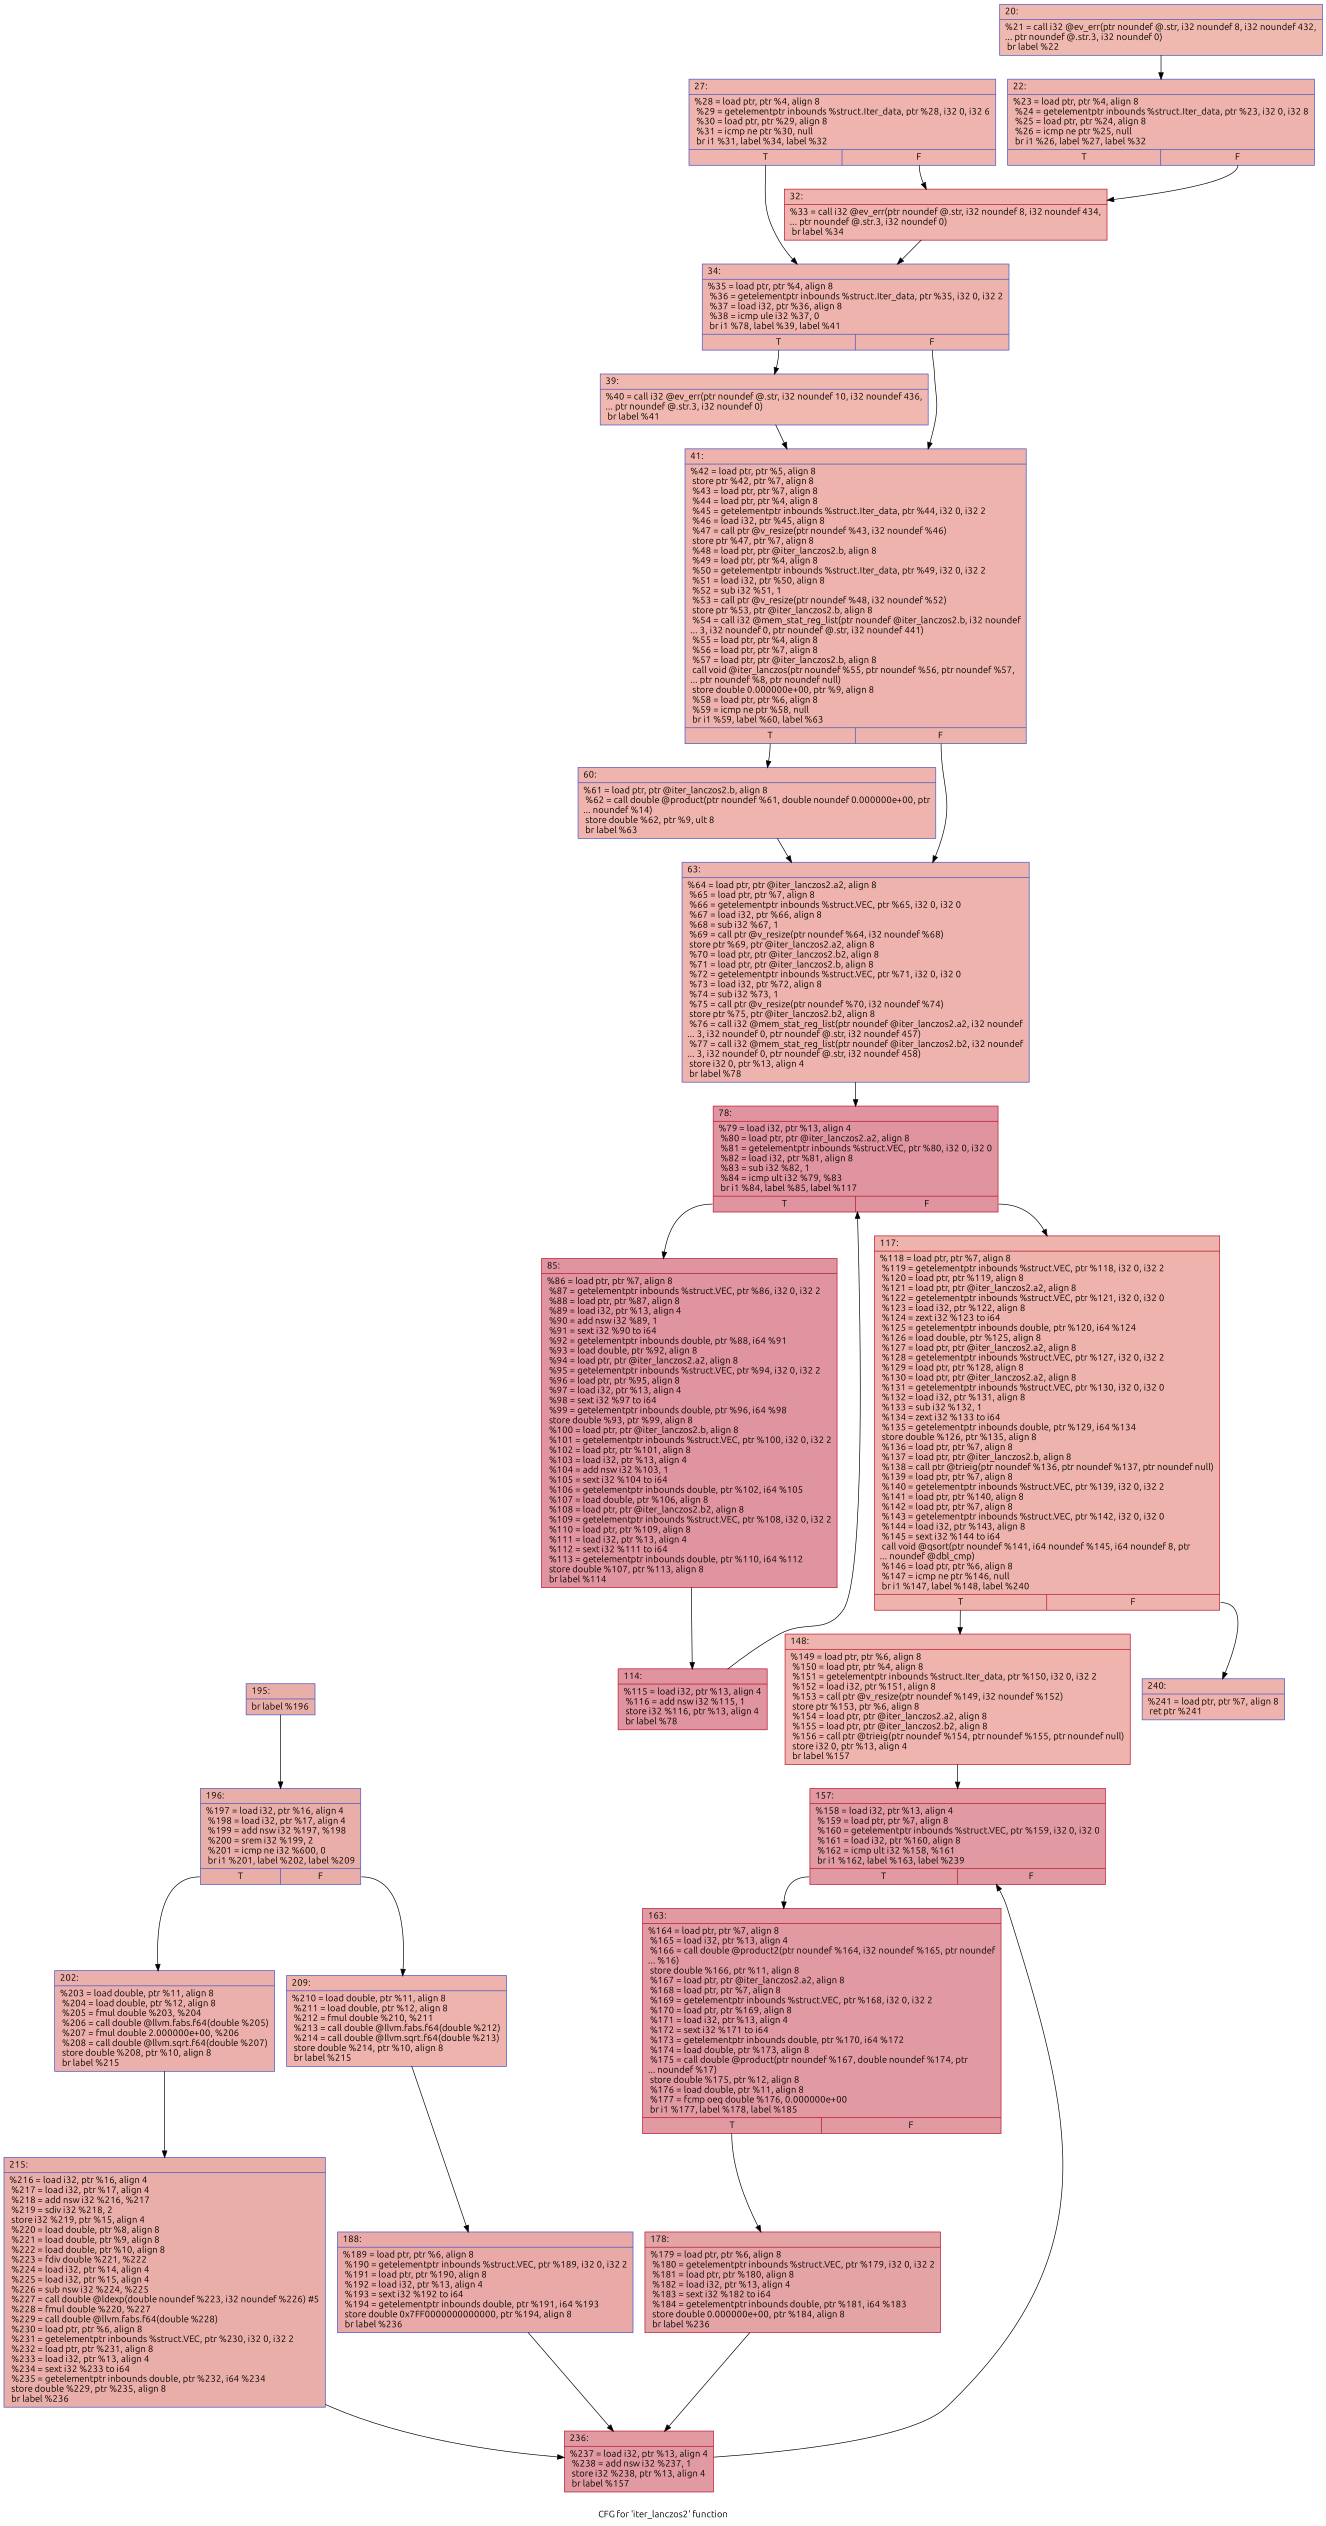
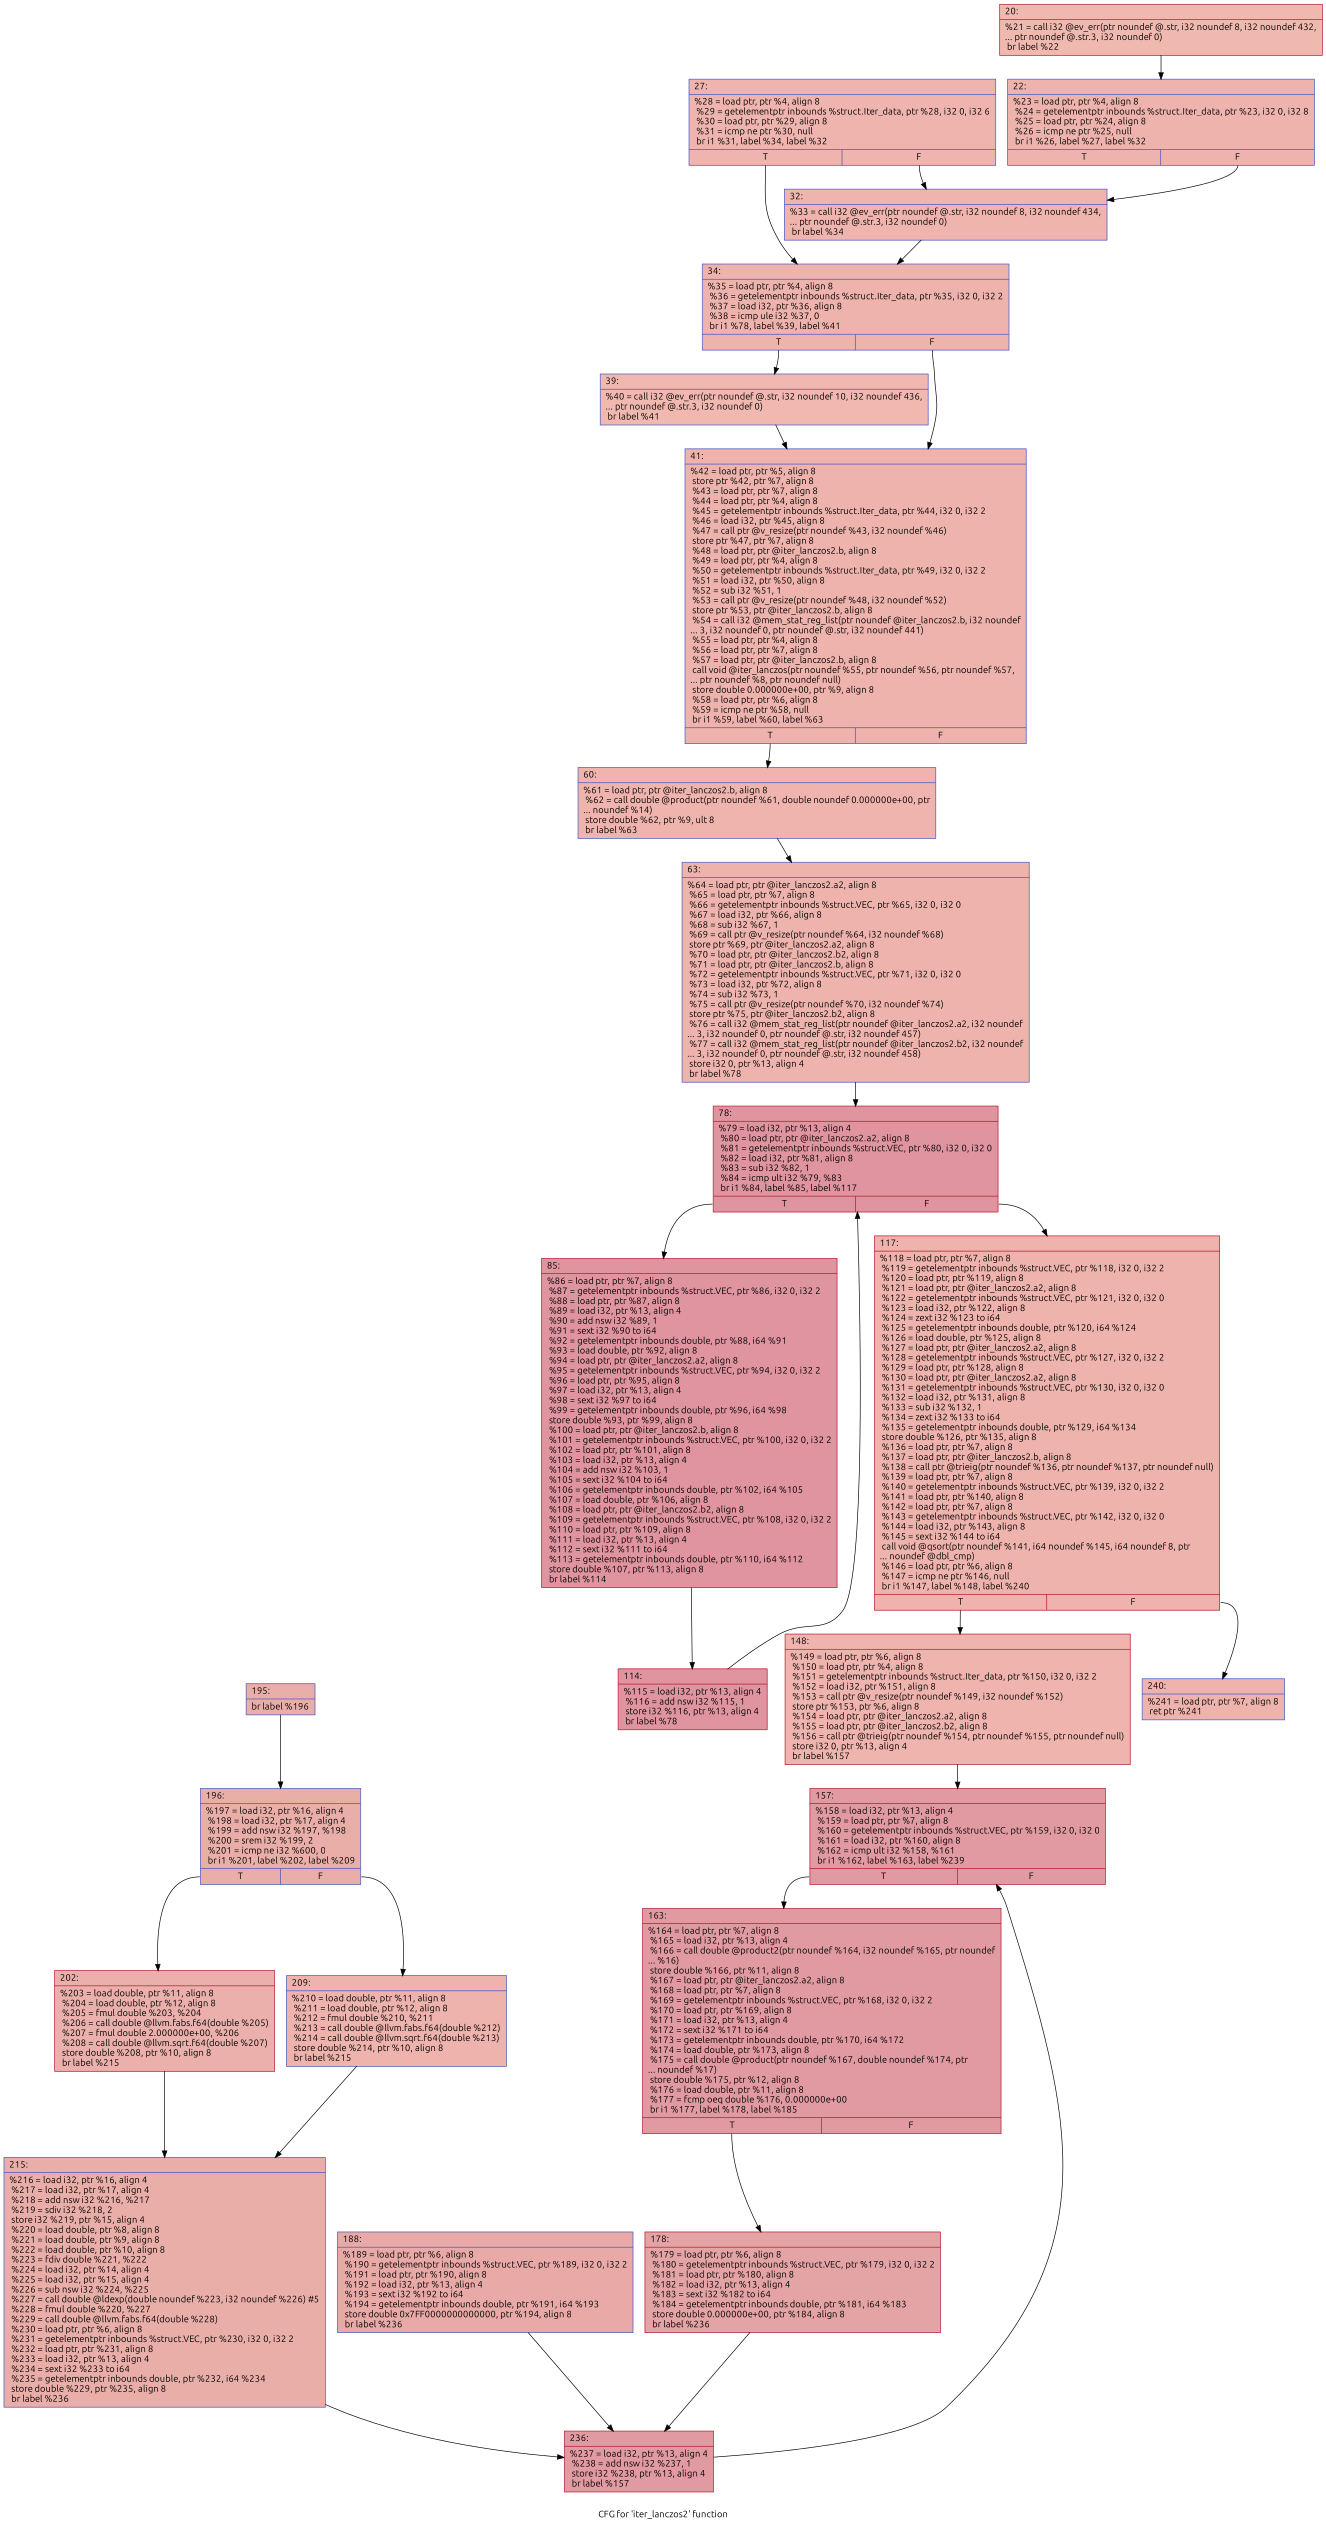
node "20:": color #3d50c3ff -> #b70d28ff
node "32:": color #b70d28ff -> #3d50c3ff
edge "41:" -> "63:": removed
node "202:": color #3d50c3ff -> #b70d28ff
edge "209:" -> "188:": now "209:" -> "215:"
